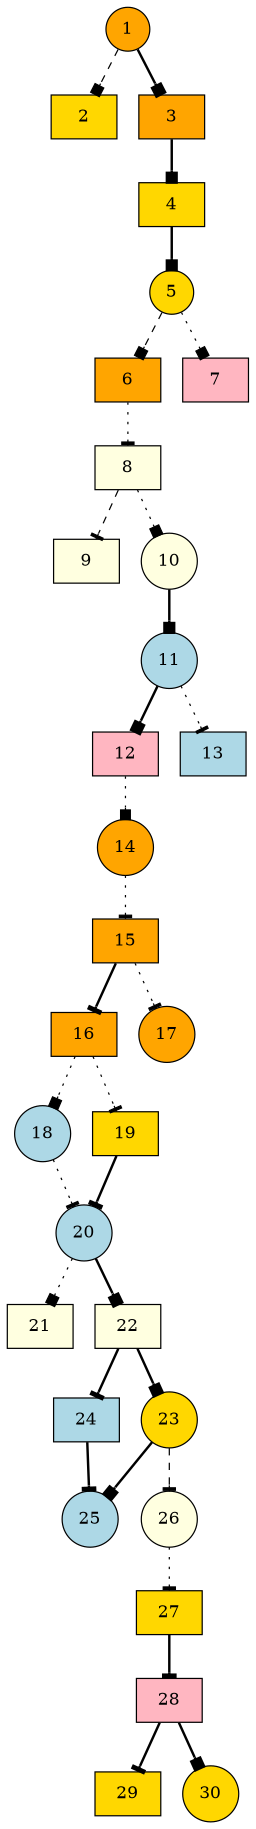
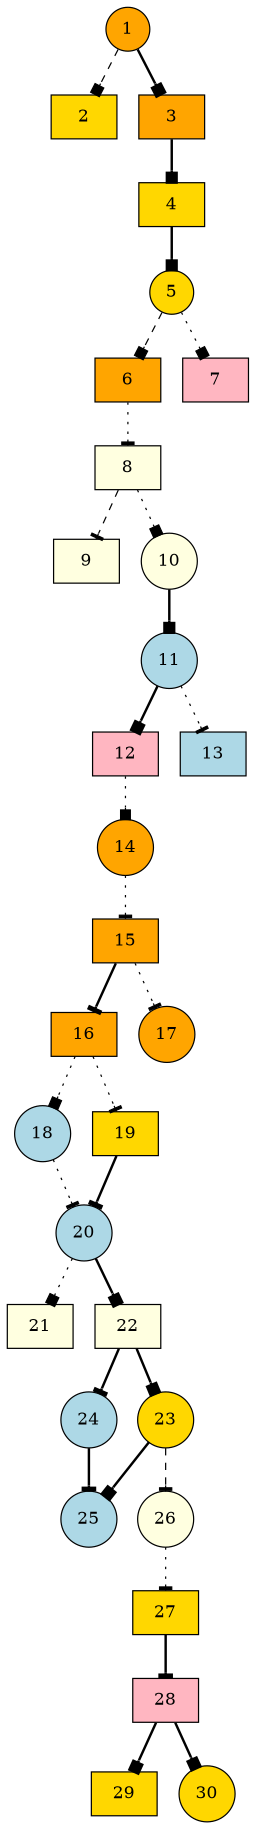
node "24": shape box -> circle
edge "28" -> "29": arrowhead tee -> box
